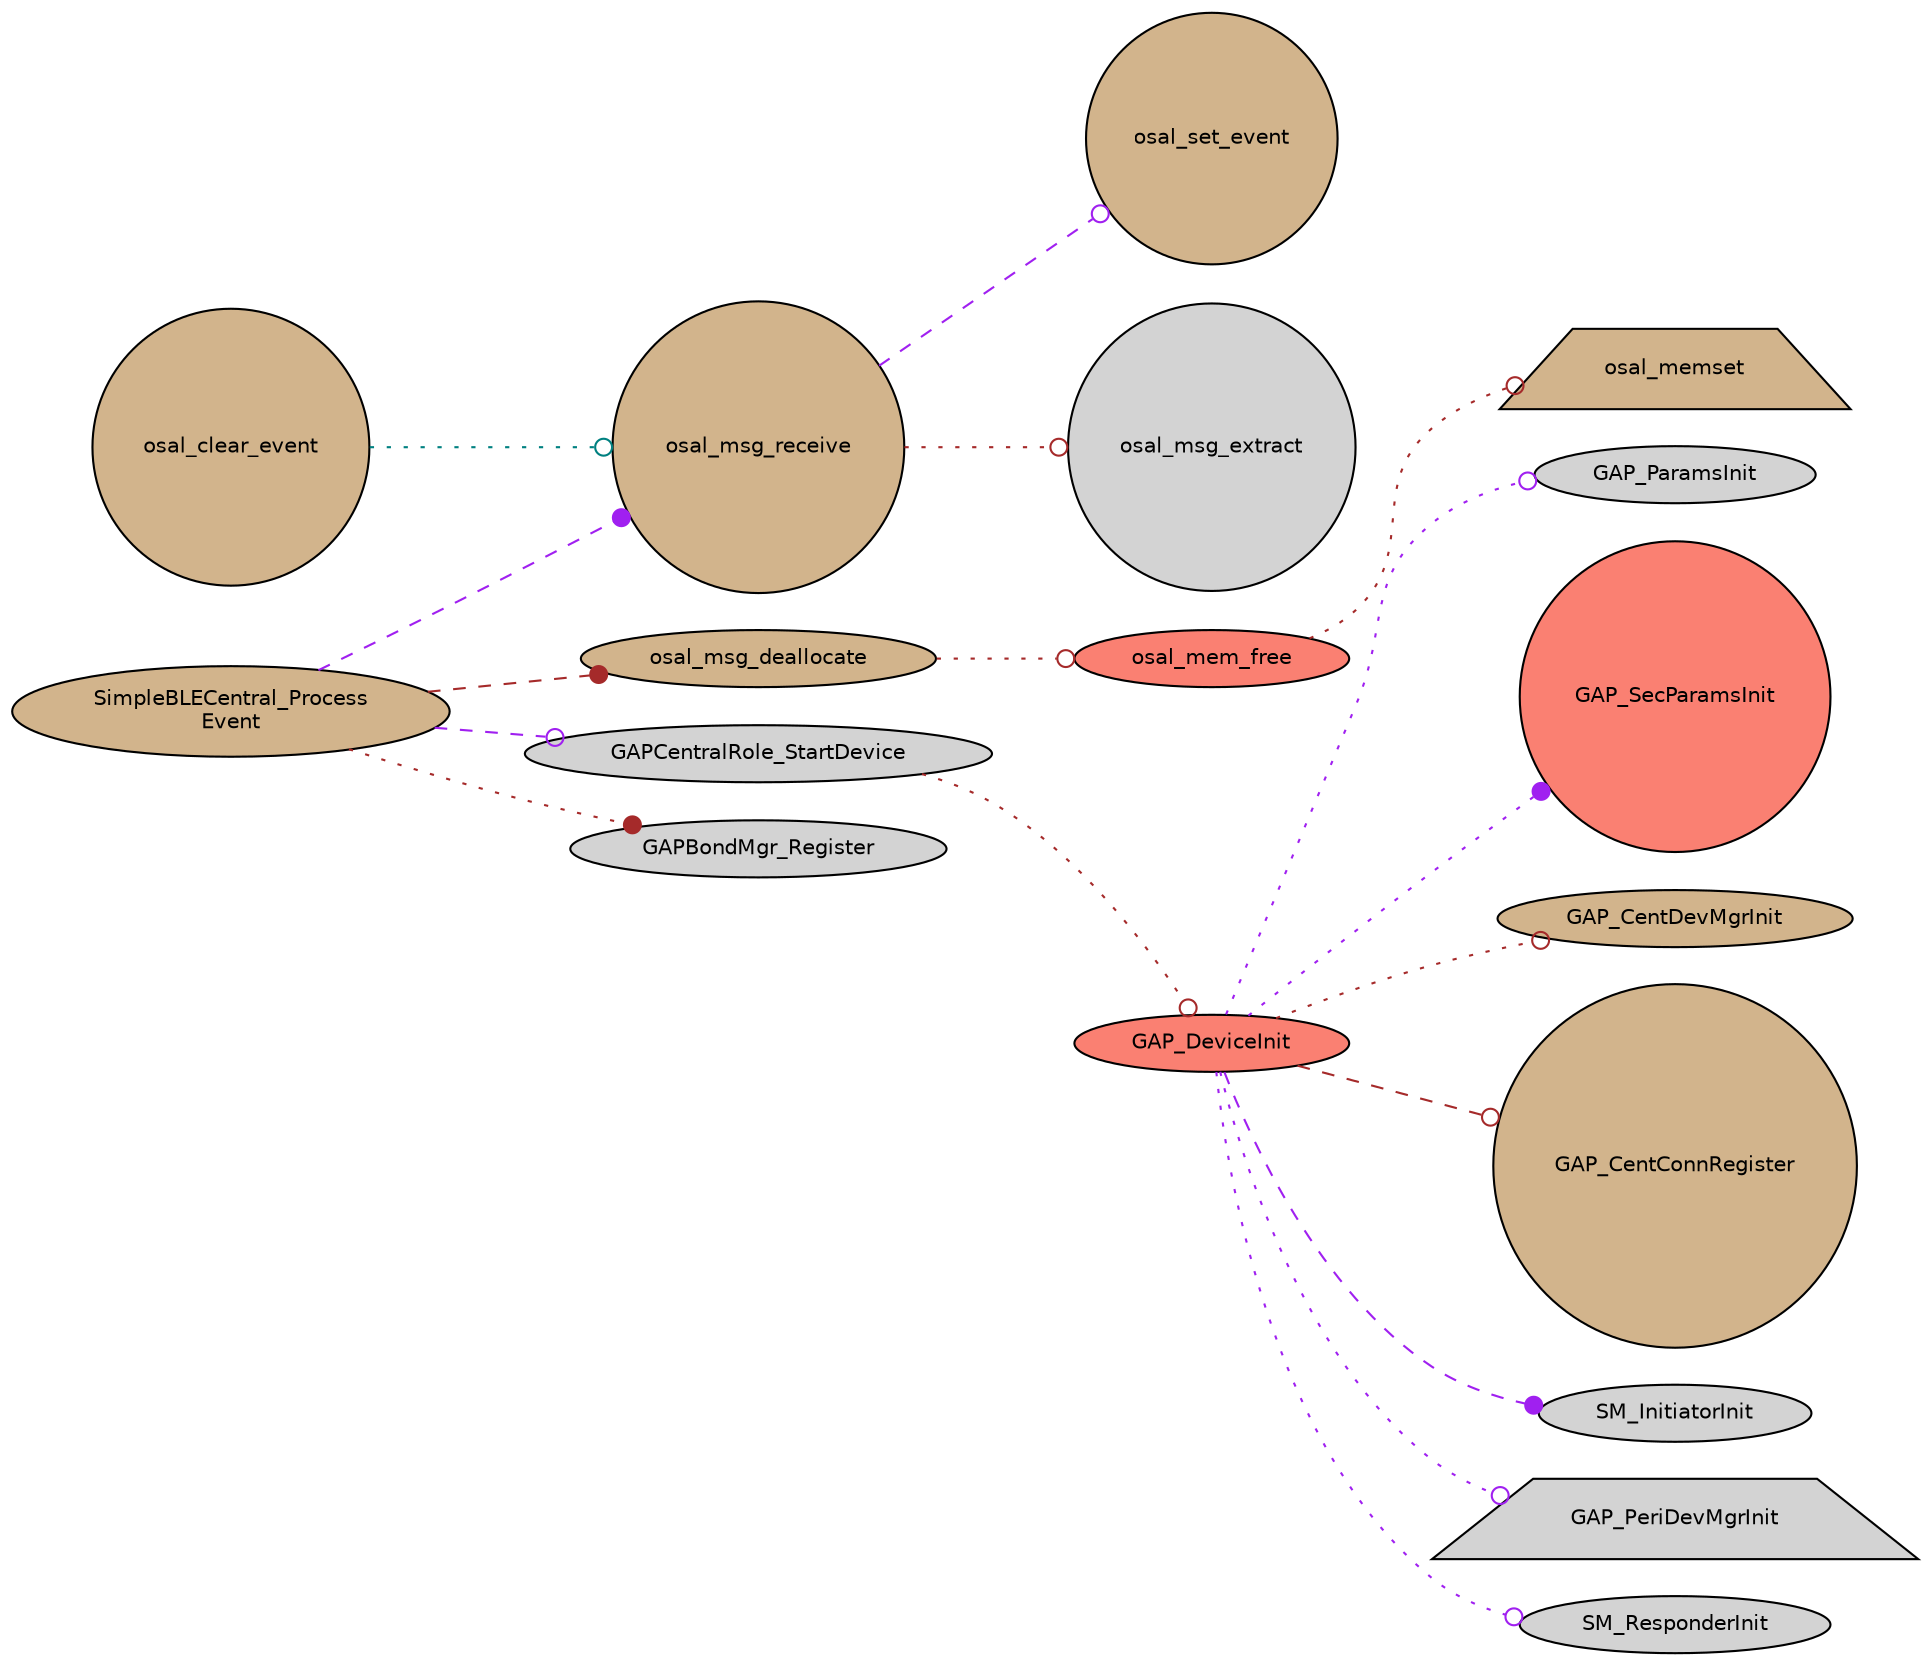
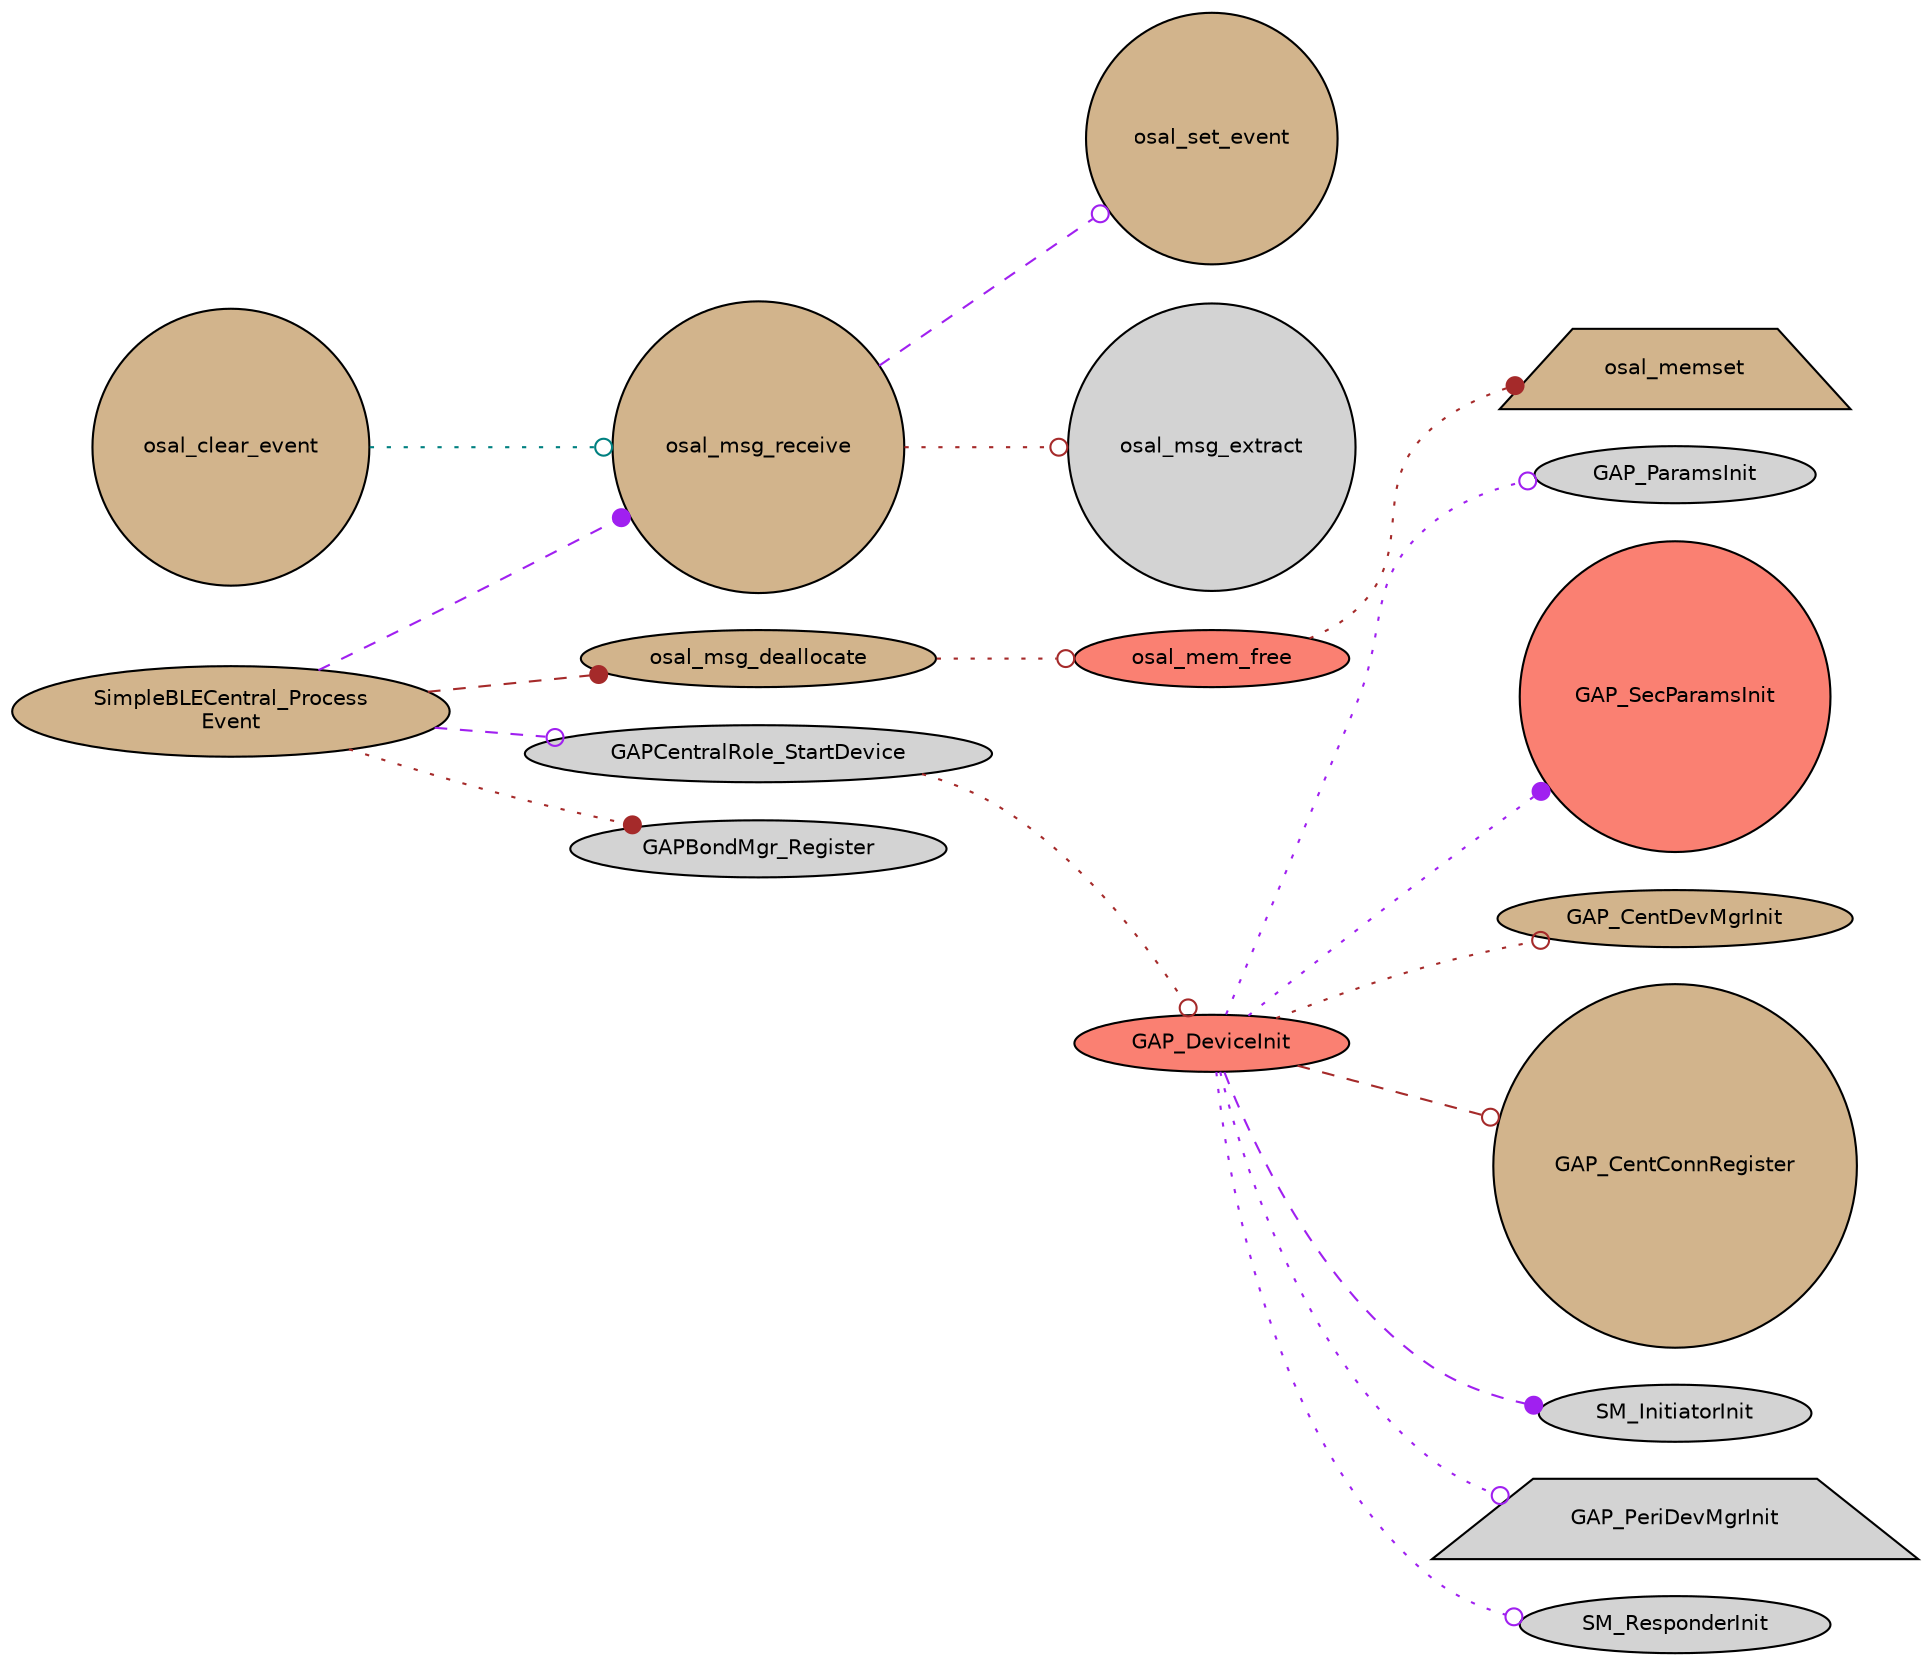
edge "osal_mem_free" -> "osal_memset": arrowhead odot -> dot
